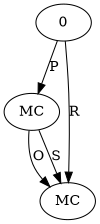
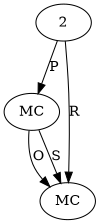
node "0": label "0" -> "2"
